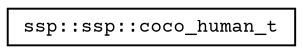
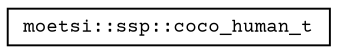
node "ssp::ssp::coco_human_t": label "ssp::ssp::coco_human_t" -> "moetsi::ssp::coco_human_t"
